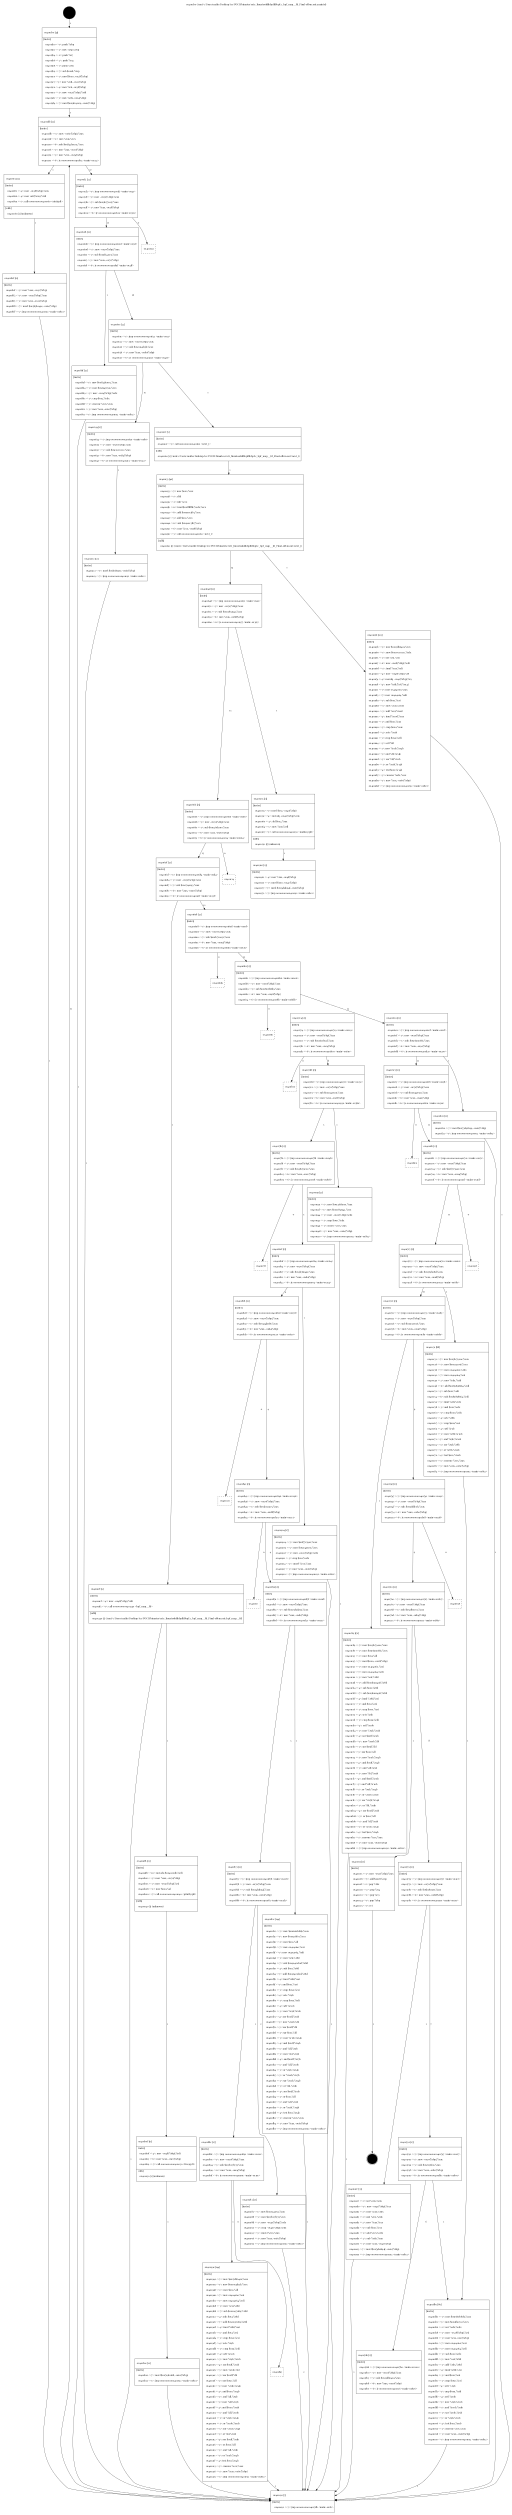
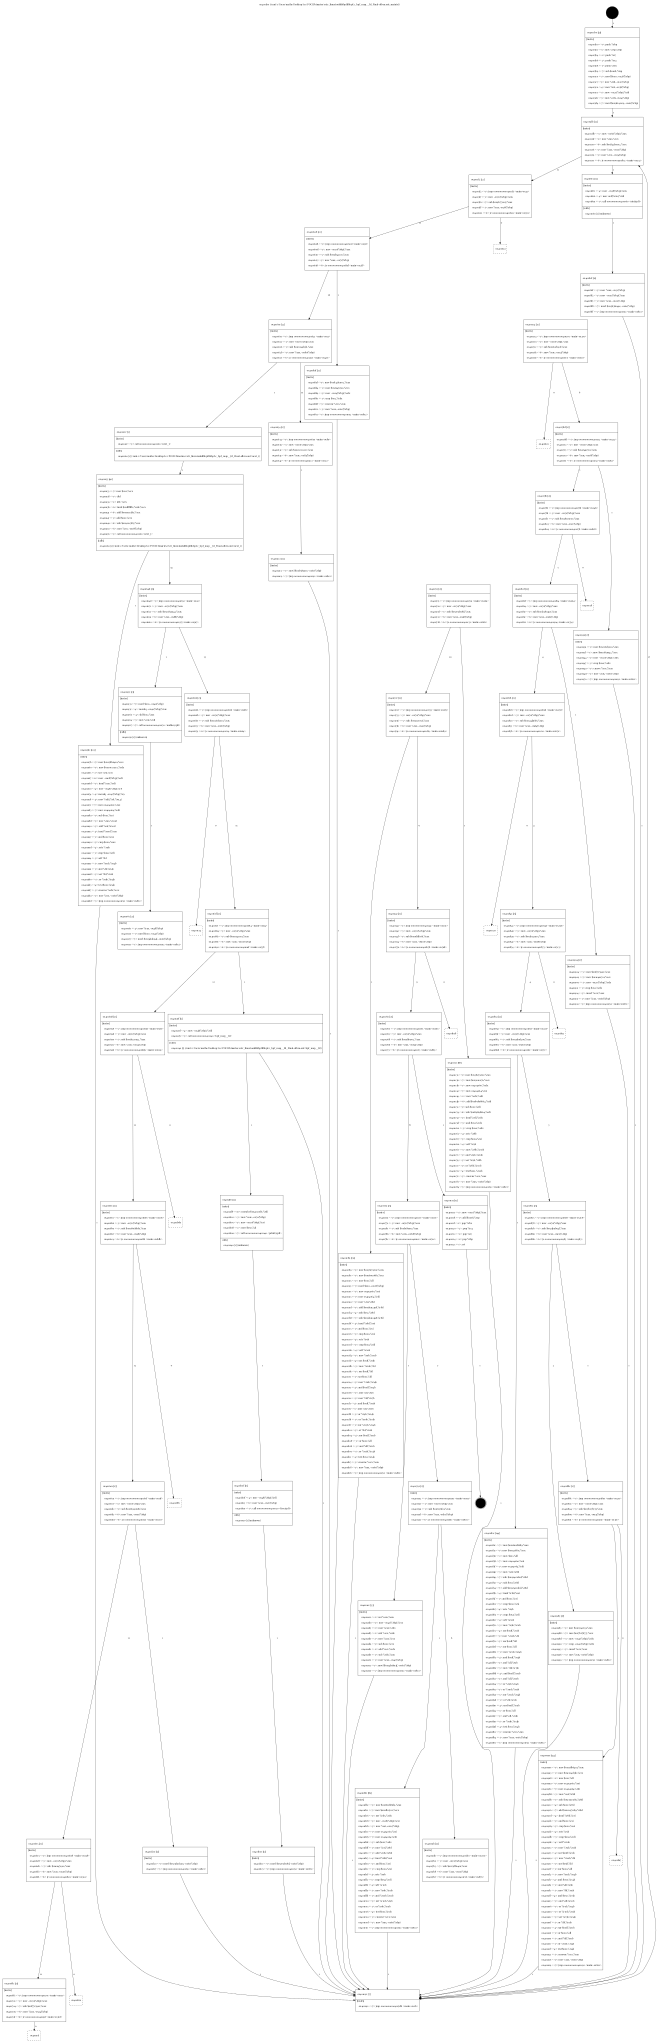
edge "0x4016fc [25]" -> "0x401715 [25]": removed, label "11"
edge "0x401c31 [88]" -> "0x401dbc [89]": now "0x401c31 [88]" -> "0x401e92 [5]"
